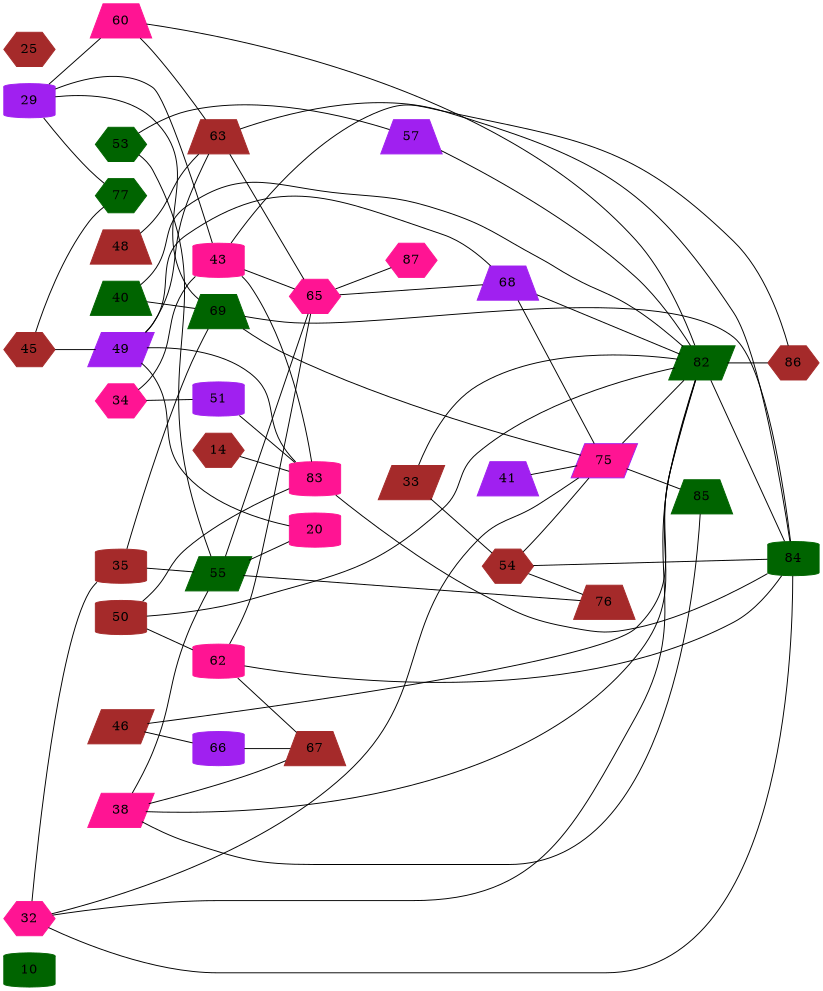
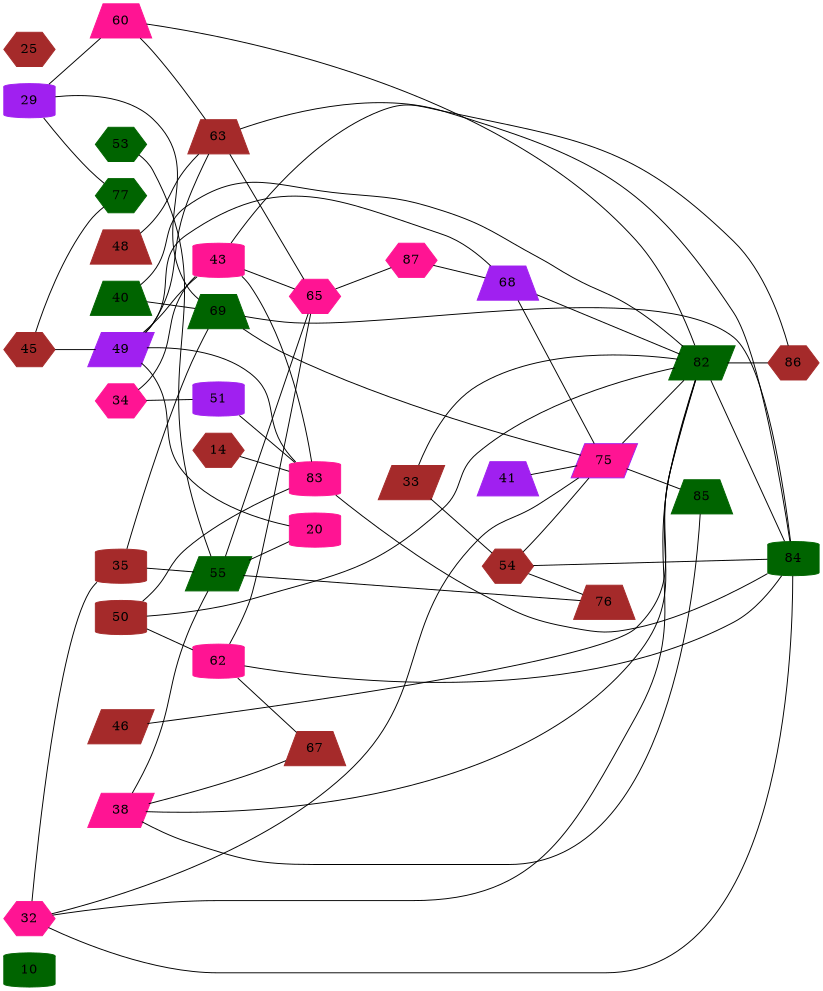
edge "29" -- "43": now "49" -- "43"
node "57": removed
edge "68" -- "65": now "68" -- "87"
node "66": removed
